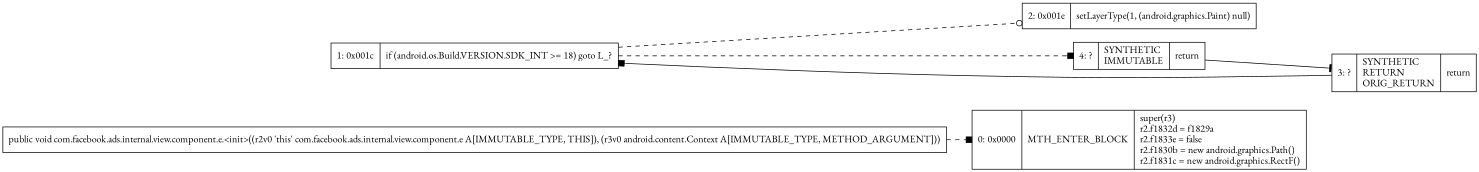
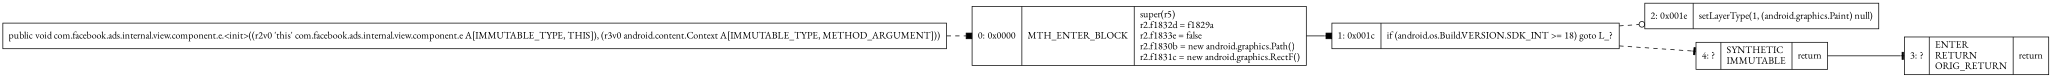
edge "1: 0x001c" -> "4: ?": arrowhead box -> tee
node "3: ?": text "SYNTHETIC" -> "ENTER"
edge "3: ?" -> "1: 0x001c": now "0: 0x0000" -> "1: 0x001c"
node "0: 0x0000": text "super(r3)" -> "super(r5)"
